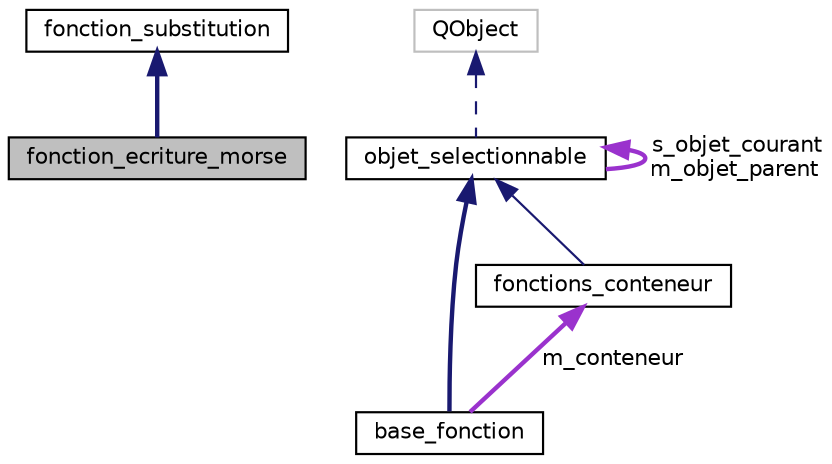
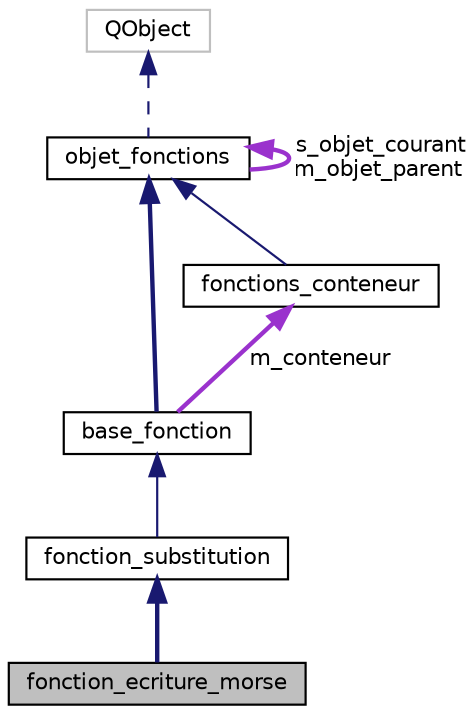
node "objet_selectionnable": label "objet_selectionnable" -> "objet_fonctions"
edge "fonction_substitution" -> "base_fonction": added
